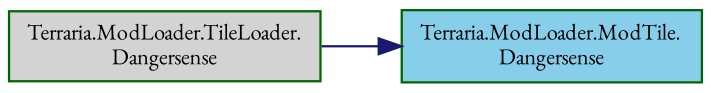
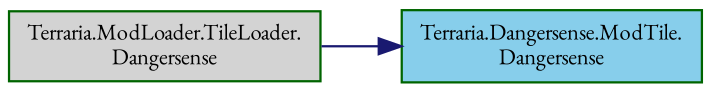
node "Terraria.ModLoader.ModTile. Dangersense": label "Terraria.ModLoader.ModTile. Dangersense" -> "Terraria.Dangersense.ModTile. Dangersense"
